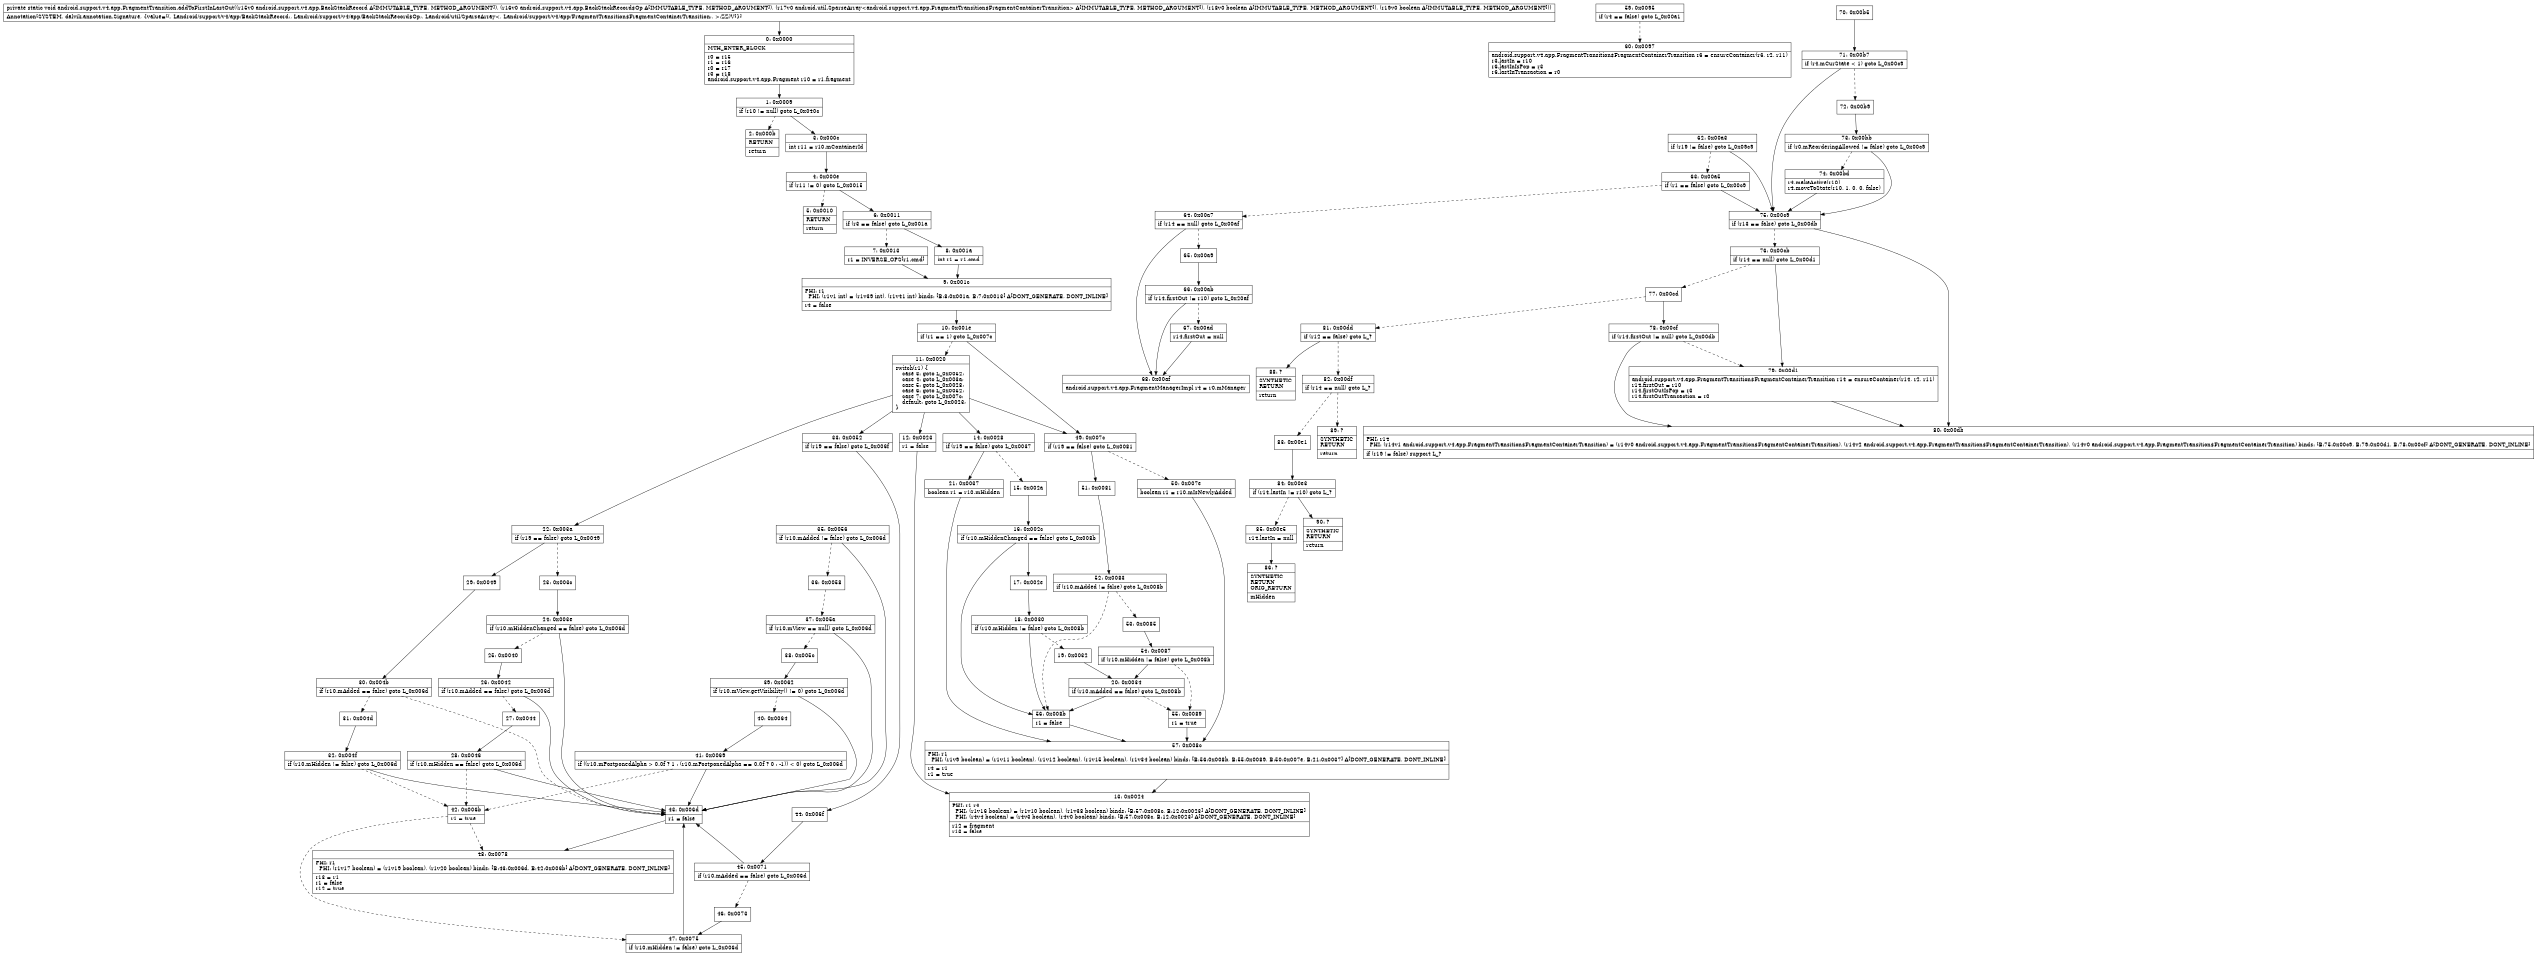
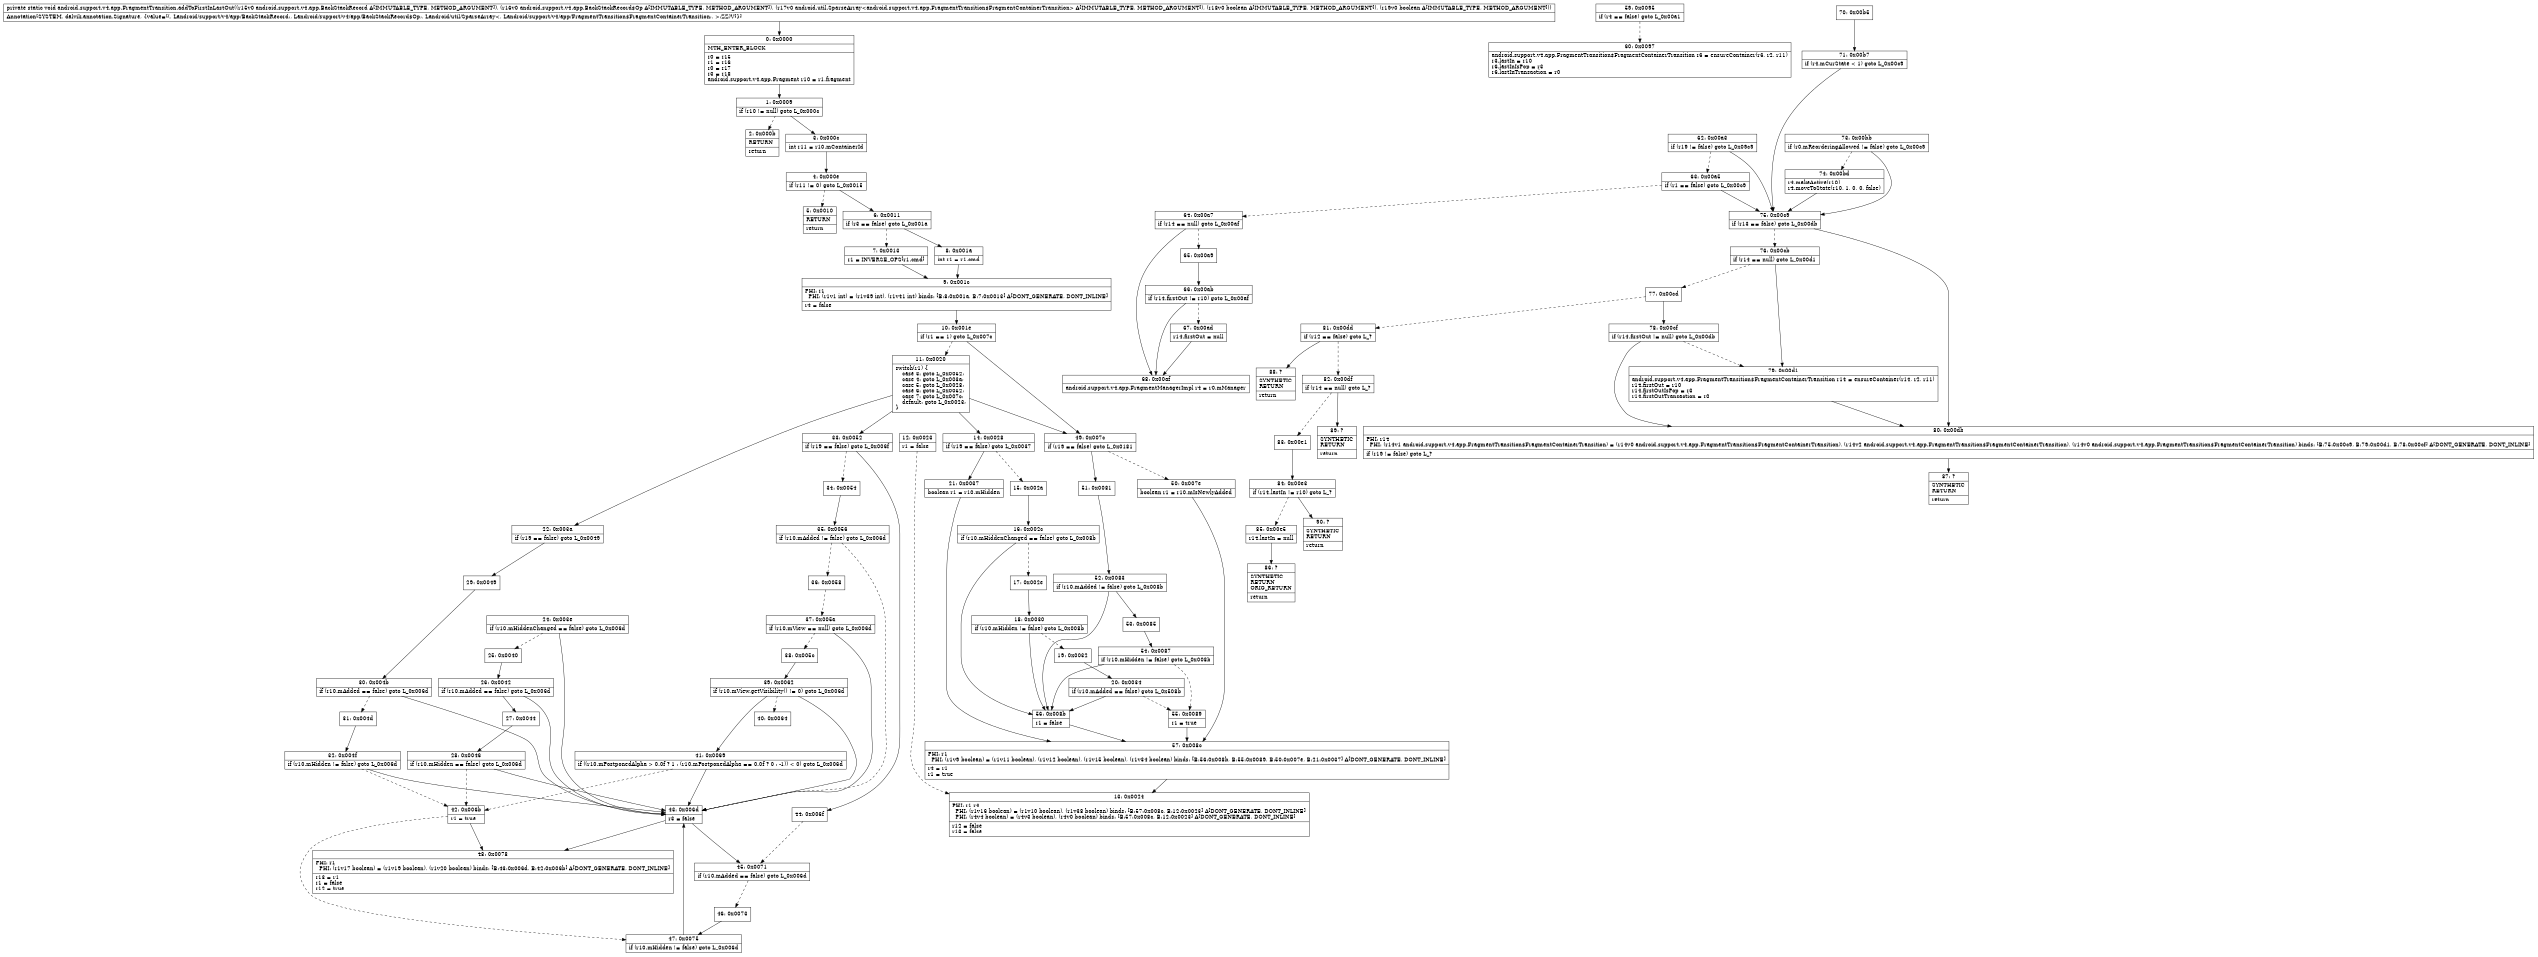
node "72: 0x00b9": removed
node "1: 0x0009": text "if (r10 != null) goto L_0x040c" -> "if (r10 != null) goto L_0x000c"
node "66: 0x00ab": text "if (r14.firstOut != r10) goto L_0x20af" -> "if (r14.firstOut != r10) goto L_0x00af"
edge "82: 0x00df" -> "89: ?": style dashed -> solid
edge "11: 0x0020" -> "12: 0x0023": removed
node "49: 0x007c": text "if (r19 == false) goto L_0x0081" -> "if (r19 == false) goto L_0x0181"
node "80: 0x00db": text "if (r19 != false) support L_?" -> "if (r19 != false) goto L_?"
node "34: 0x0054": added
node "87: ?": added
edge "16: 0x002c" -> "17: 0x002e": style solid -> dashed
node "23: 0x003c": removed
node "86: ?": text "mHidden" -> "return"
edge "52: 0x0083" -> "53: 0x0085": style dashed -> solid
edge "12: 0x0023" -> "13: 0x0024": style solid -> dashed
edge "52: 0x0083" -> "56: 0x008b": style dashed -> solid
edge "54: 0x0087" -> "20: 0x0034": now "54: 0x0087" -> "56: 0x008b"
node "20: 0x0034": text "if (r10.mAdded == false) goto L_0x008b" -> "if (r10.mAdded == false) goto L_0x508b"
edge "26: 0x0042" -> "27: 0x0044": style dashed -> solid
edge "40: 0x0064" -> "41: 0x0069": now "39: 0x0062" -> "41: 0x0069"
edge "35: 0x0056" -> "43: 0x006d": style solid -> dashed
edge "30: 0x004b" -> "43: 0x006d": style dashed -> solid
node "43: 0x006d": text "r1 = false" -> "r3 = false"
node "13: 0x0024": text "r12 = fragment" -> "r12 = false"
edge "42: 0x006b" -> "48: 0x0078": style dashed -> solid
edge "44: 0x006f" -> "45: 0x0071": style solid -> dashed
edge "45: 0x0071" -> "43: 0x006d": reversed
